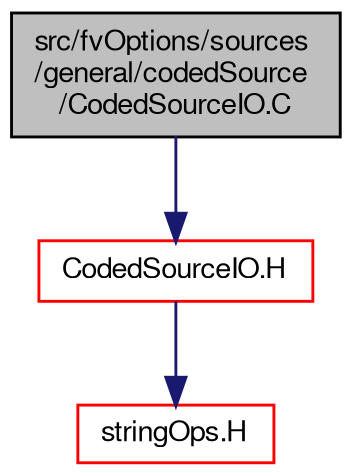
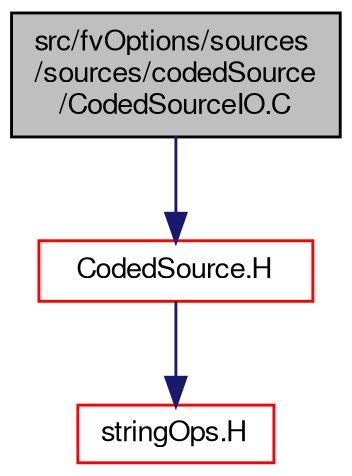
node "src/fvOptions/sources /general/codedSource /CodedSourceIO.C": label "src/fvOptions/sources /general/codedSource /CodedSourceIO.C" -> "src/fvOptions/sources /sources/codedSource /CodedSourceIO.C"
node "CodedSourceIO.H": label "CodedSourceIO.H" -> "CodedSource.H"
